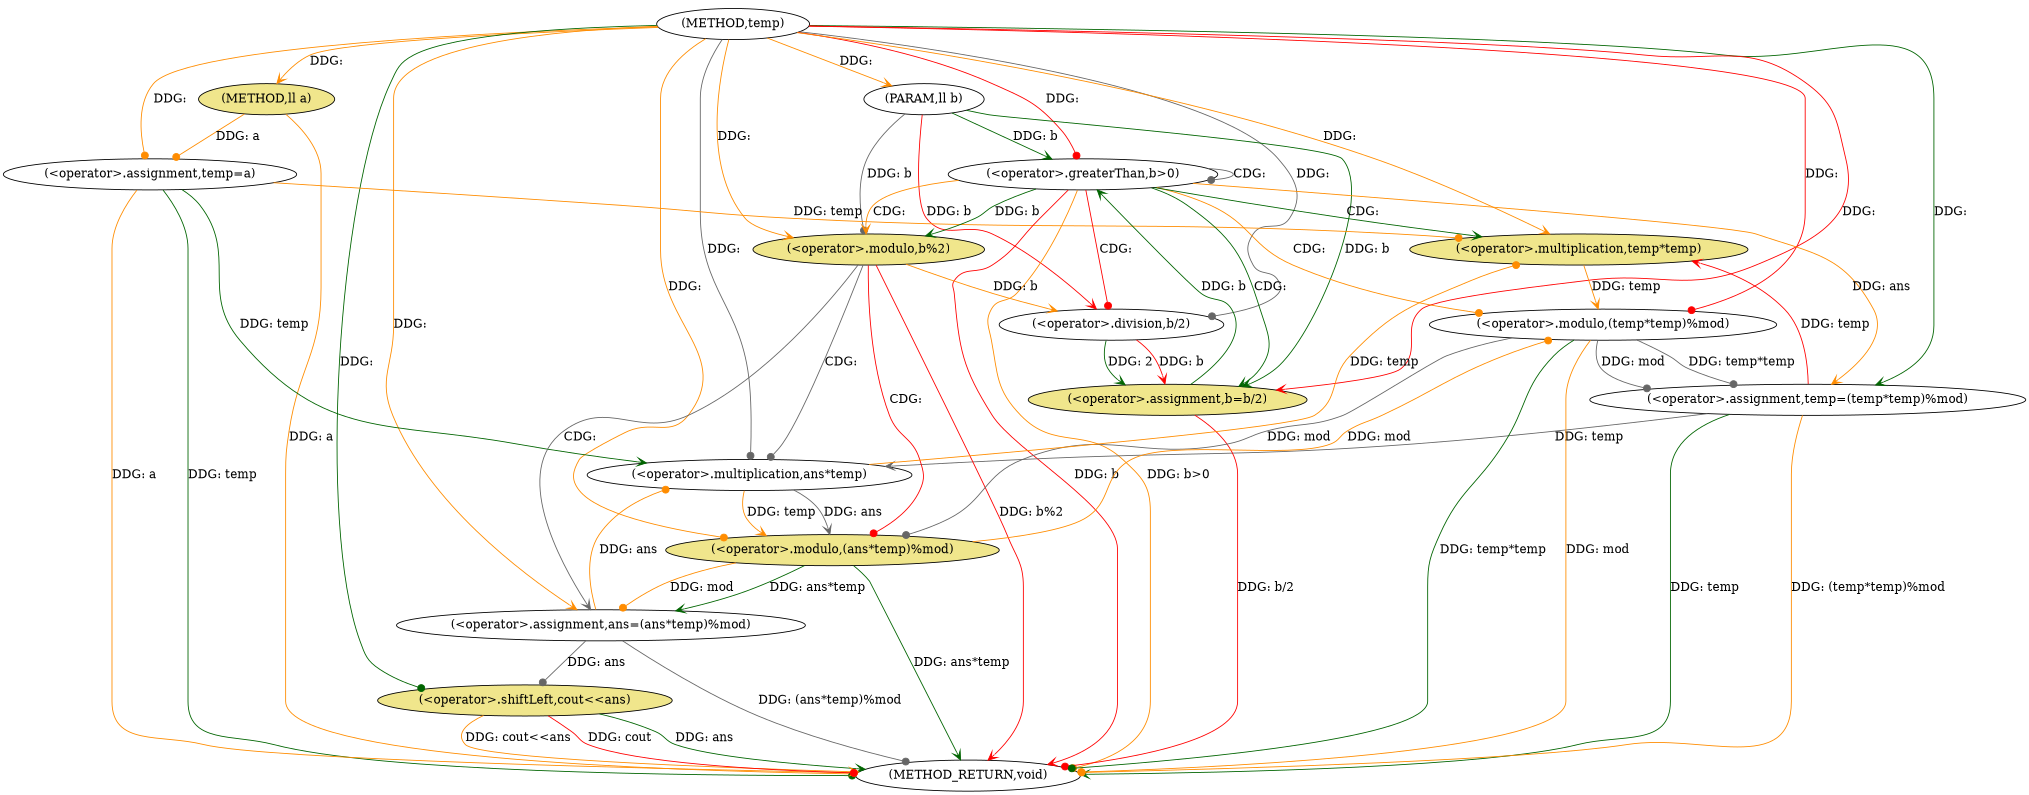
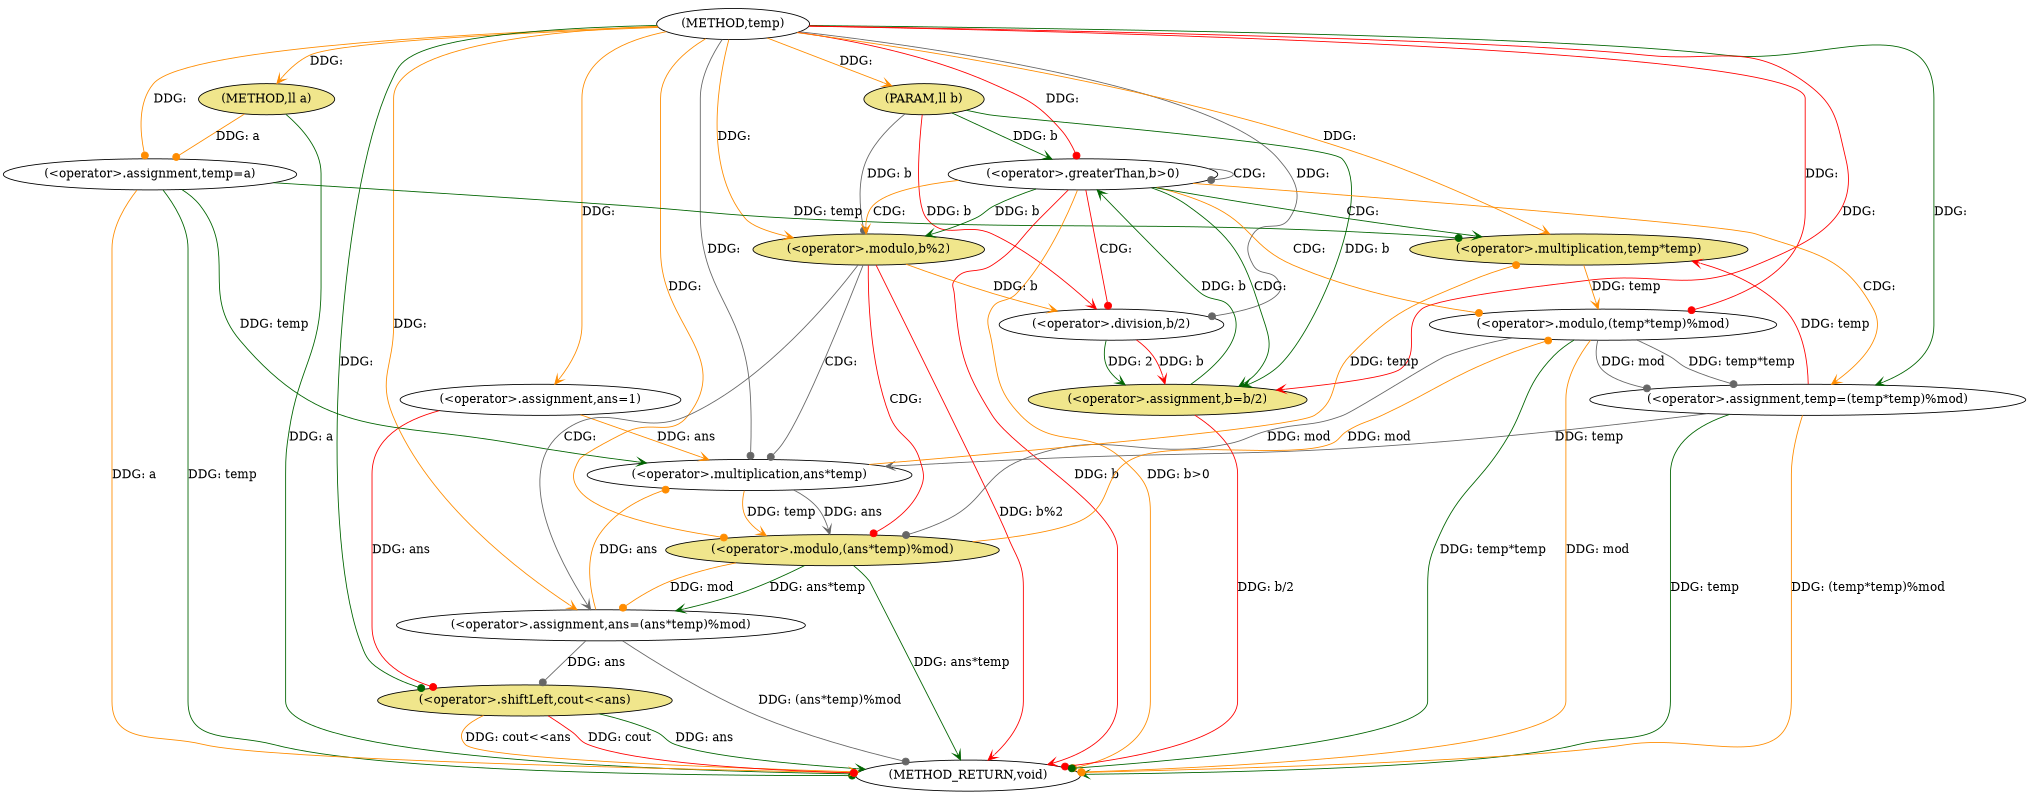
node "(PARAM,ll b)": fillcolor white -> khaki
edge "(<operator>.assignment,temp=a)" -> "(<operator>.multiplication,temp*temp)": color darkorange -> darkgreen
edge "(<operator>.greaterThan,b>0)" -> "(<operator>.assignment,temp=(temp*temp)%mod)": label "DDG: ans" -> "CDG: "
node "(<operator>.assignment,ans=1)": added
edge "(METHOD,ll a)" -> "(METHOD_RETURN,void)": color darkorange -> darkgreen
